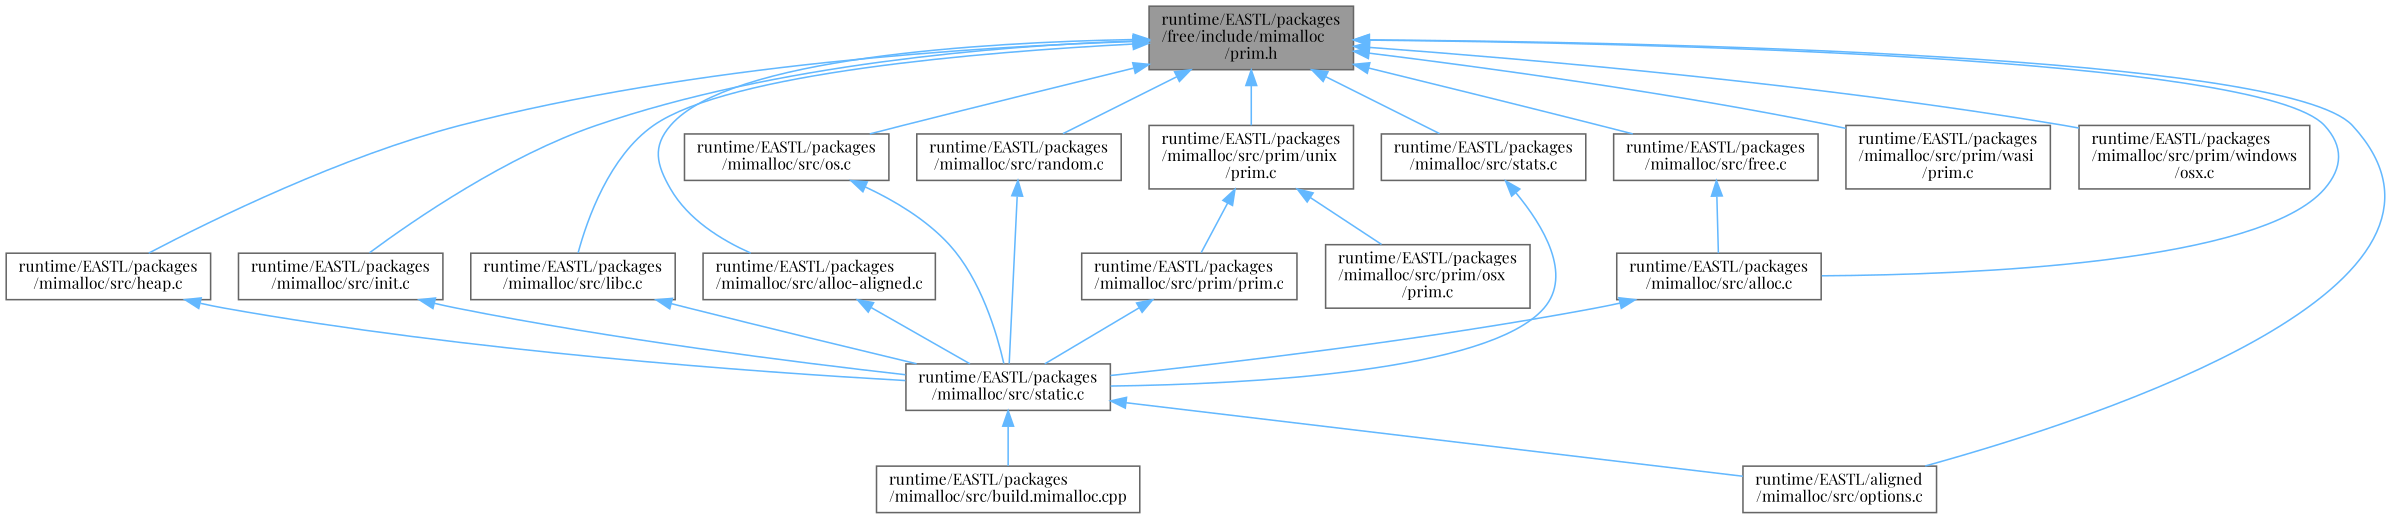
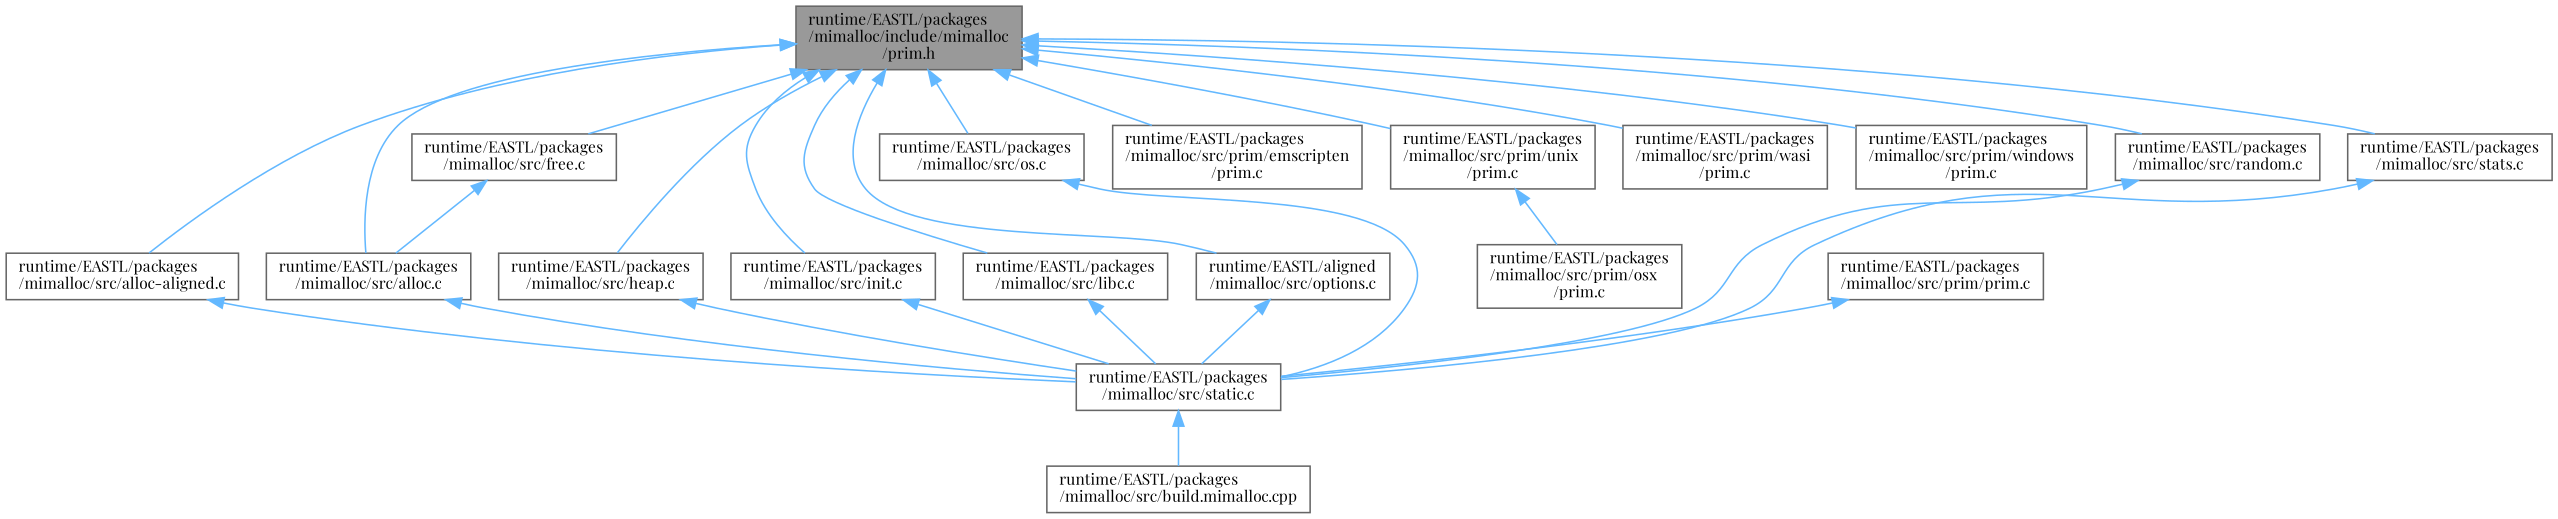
node "runtime/EASTL/packages /free/include/mimalloc /prim.h": label "runtime/EASTL/packages /free/include/mimalloc /prim.h" -> "runtime/EASTL/packages /mimalloc/include/mimalloc /prim.h"
node "runtime/EASTL/packages /mimalloc/src/prim/emscripten /prim.c": added
node "runtime/EASTL/packages /mimalloc/src/prim/windows /osx.c": label "runtime/EASTL/packages /mimalloc/src/prim/windows /osx.c" -> "runtime/EASTL/packages /mimalloc/src/prim/windows /prim.c"
edge "runtime/EASTL/packages /mimalloc/src/prim/prim.c" -> "runtime/EASTL/packages /mimalloc/src/prim/unix /prim.c": removed
edge "runtime/EASTL/aligned /mimalloc/src/options.c" -> "runtime/EASTL/packages /mimalloc/src/static.c": reversed
